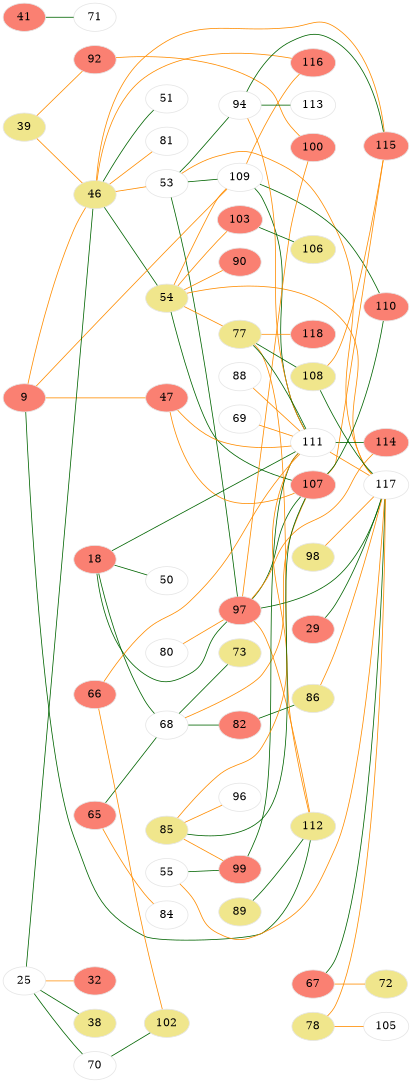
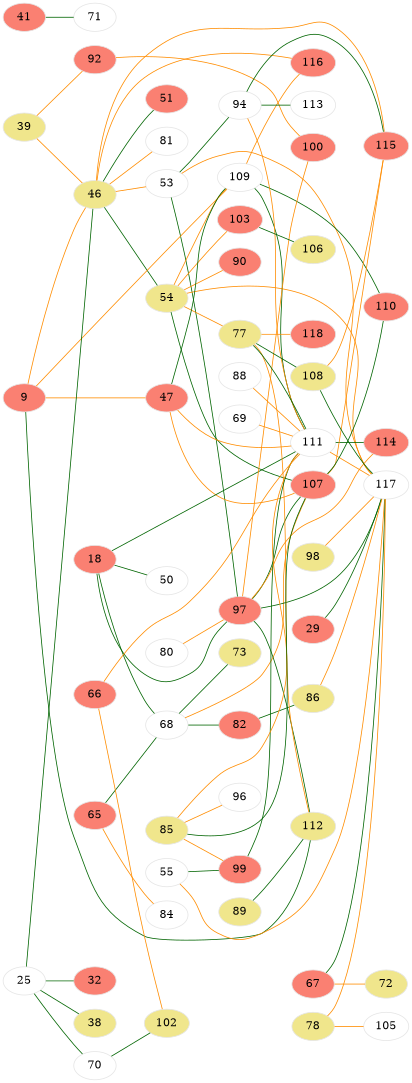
node "51": fillcolor white -> salmon
edge "109" -- "53": now "109" -- "47"
edge "97" -- "112": color darkorange -> darkgreen
edge "25" -- "32": color darkorange -> darkgreen
